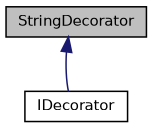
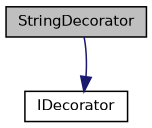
edge "IDecorator" -> "StringDecorator": reversed
